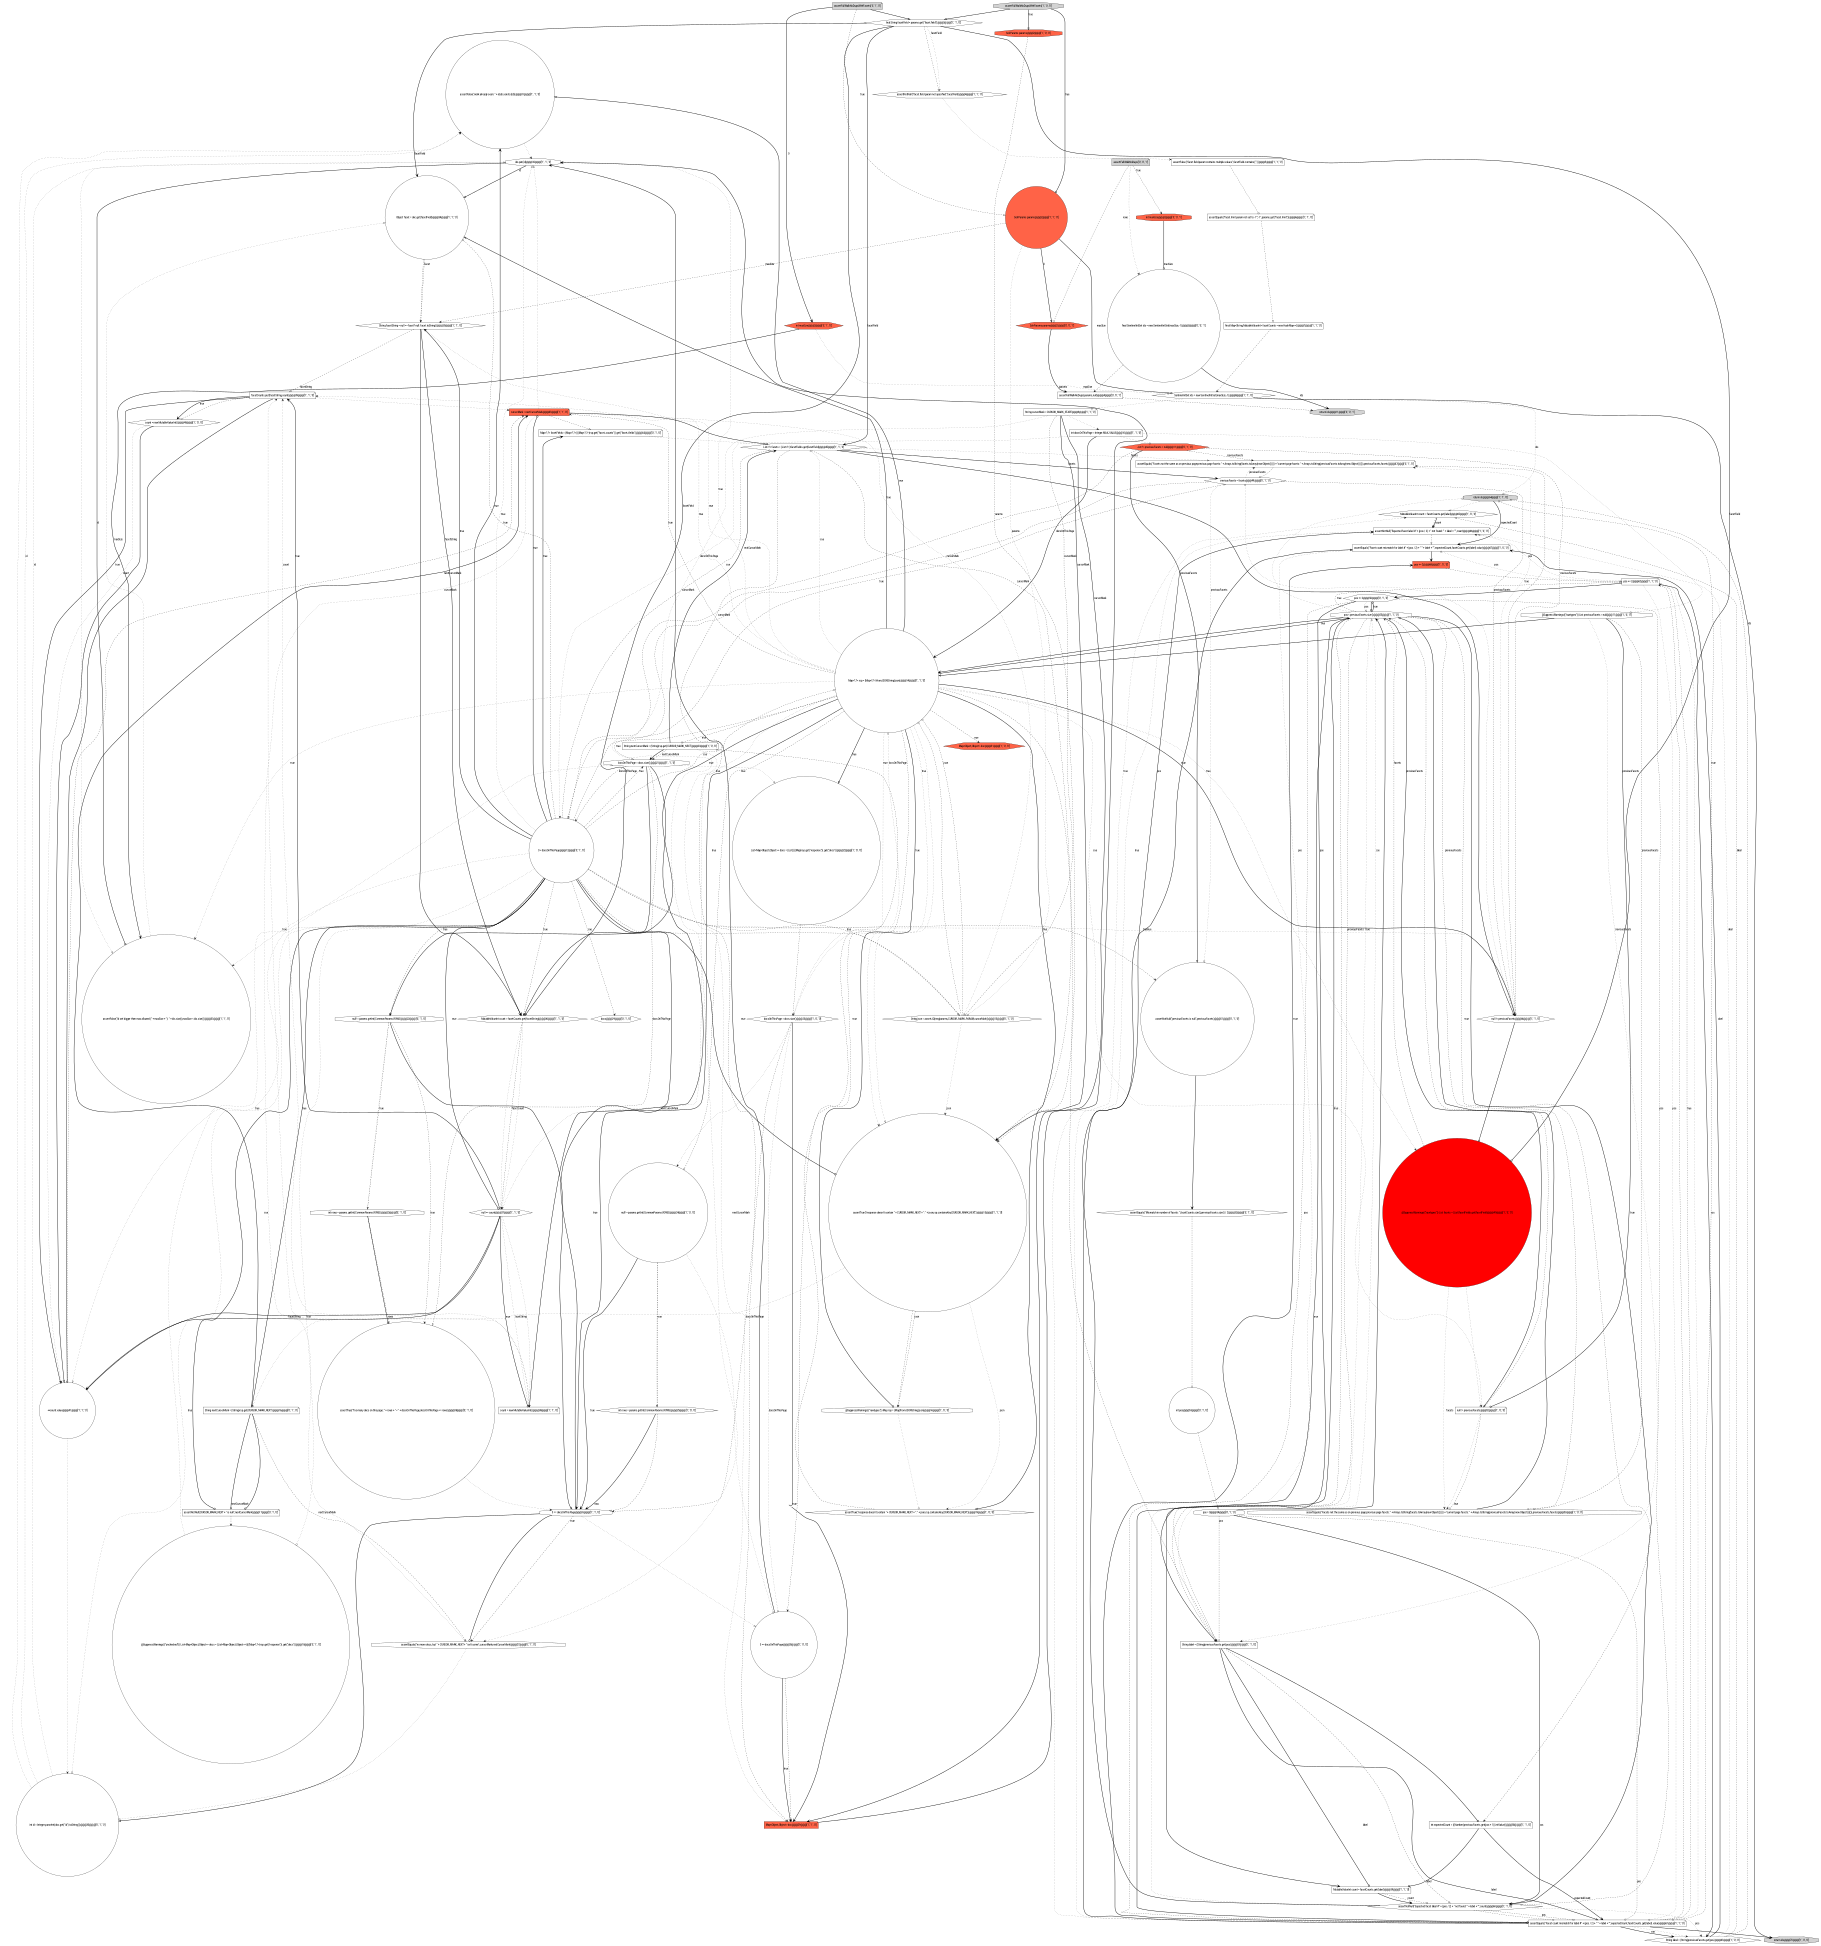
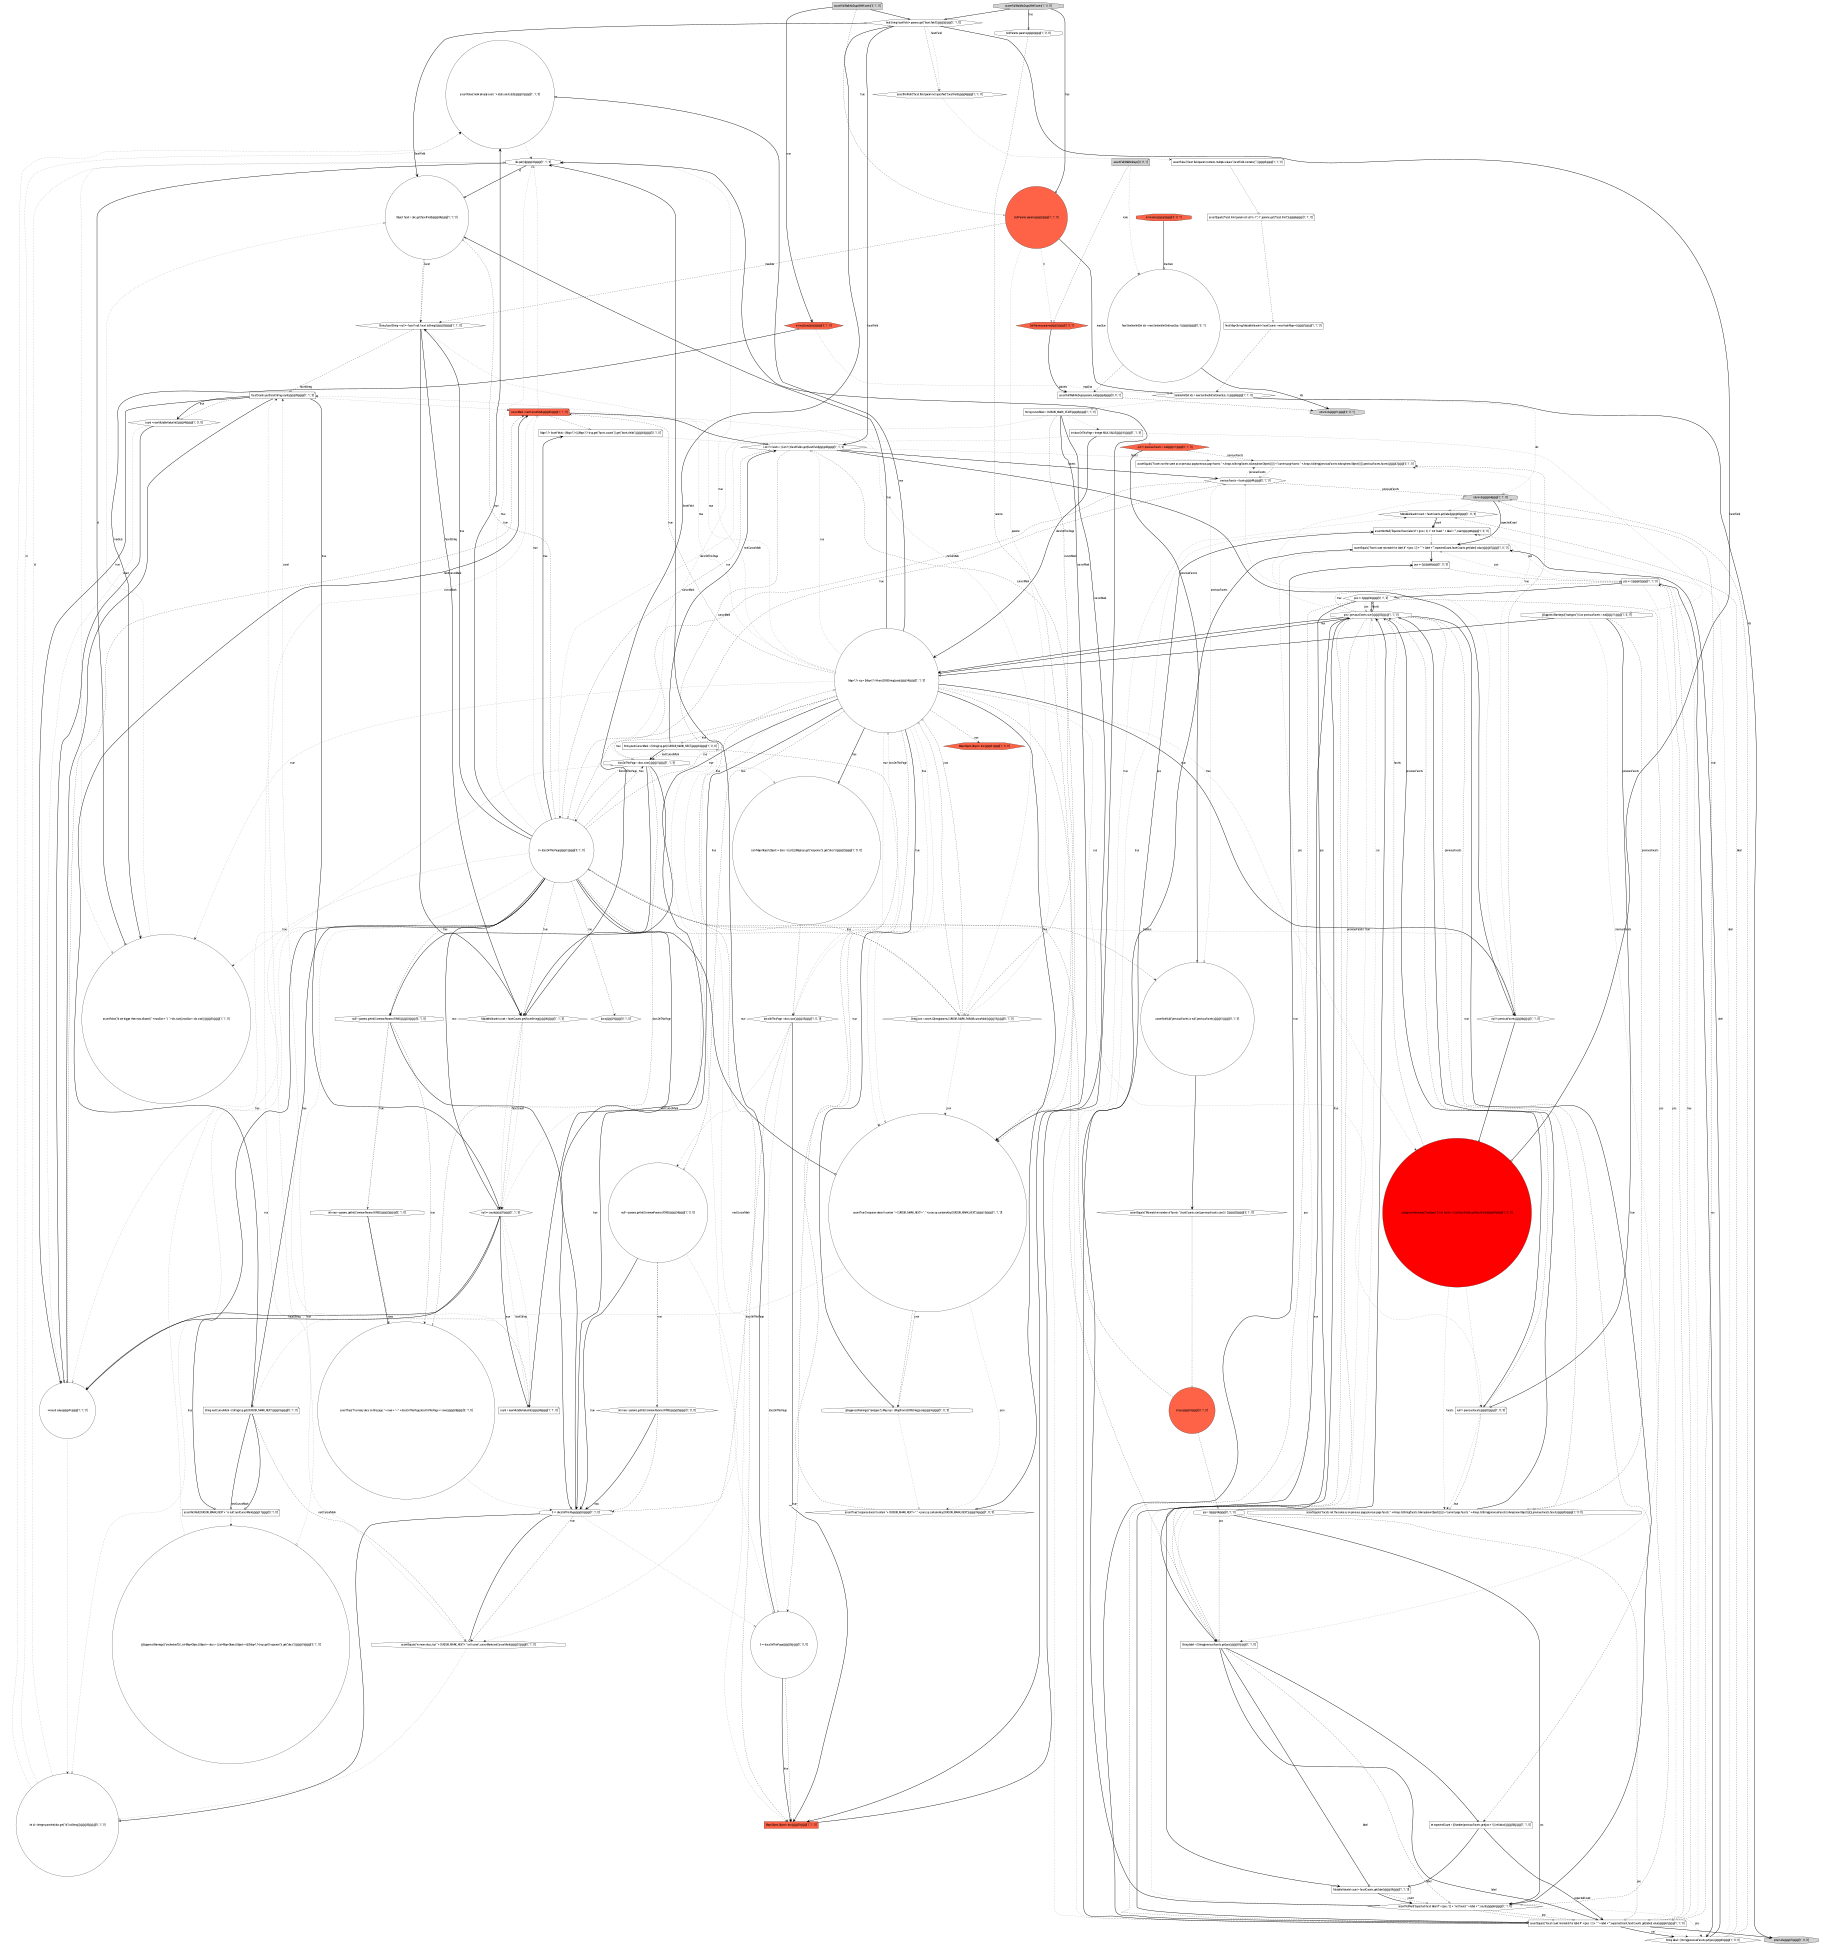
node "SolrParams params@@@2@@@['1', '0', '0']": fillcolor tomato -> white
edge "assertFullWalkNoDupsWithFacets['0', '1', '0']" -> "int maxSize@@@2@@@['0', '1', '0']": label "0" -> "true"
edge "assertFullWalkNoDups['0', '0', '1']" -> "int maxSize@@@2@@@['0', '0', '1']": removed, label "true"
edge "SolrParams params@@@2@@@['1', '1', '0']" -> "SolrParams params@@@2@@@['0', '0', '1']": style bold -> dotted
node "pos += 2@@@68@@@['1', '0', '0']": fillcolor tomato -> white
edge "List<?> previousFacets = null@@@11@@@['0', '1', '0']" -> "0 < docsOnThisPage@@@12@@@['0', '1', '0']": now "int pos@@@53@@@['0', '1', '0']" -> "0 < docsOnThisPage@@@12@@@['0', '1', '0']"
edge "List<?> previousFacets = null@@@11@@@['0', '1', '0']" -> "null != previousFacets@@@46@@@['1', '1', '0']": removed, label "previousFacets"
edge "pos += 2@@@62@@@['1', '1', '0']" -> "pos += 2@@@56@@@['0', '1', '0']": arrowhead vee -> odot
edge "pos < previousFacets.size()@@@55@@@['1', '1', '0']" -> "pos += 2@@@56@@@['0', '1', '0']": label "true" -> "facets"
edge "0 < docsOnThisPage@@@12@@@['0', '1', '0']" -> "cursorMark = nextCursorMark@@@43@@@['1', '1', '0']": style bold -> dotted
edge "previousFacets = facets@@@49@@@['0', '1', '0']" -> "null != previousFacets@@@46@@@['1', '1', '0']": now "previousFacets = facets@@@49@@@['0', '1', '0']" -> "return ids@@@64@@@['1', '1', '0']"
edge "null == count@@@37@@@['1', '1', '0']" -> "facetCounts.put(facetString,count)@@@39@@@['1', '1', '0']": reversed
node "int pos@@@53@@@['0', '1', '0']": fillcolor white -> tomato
